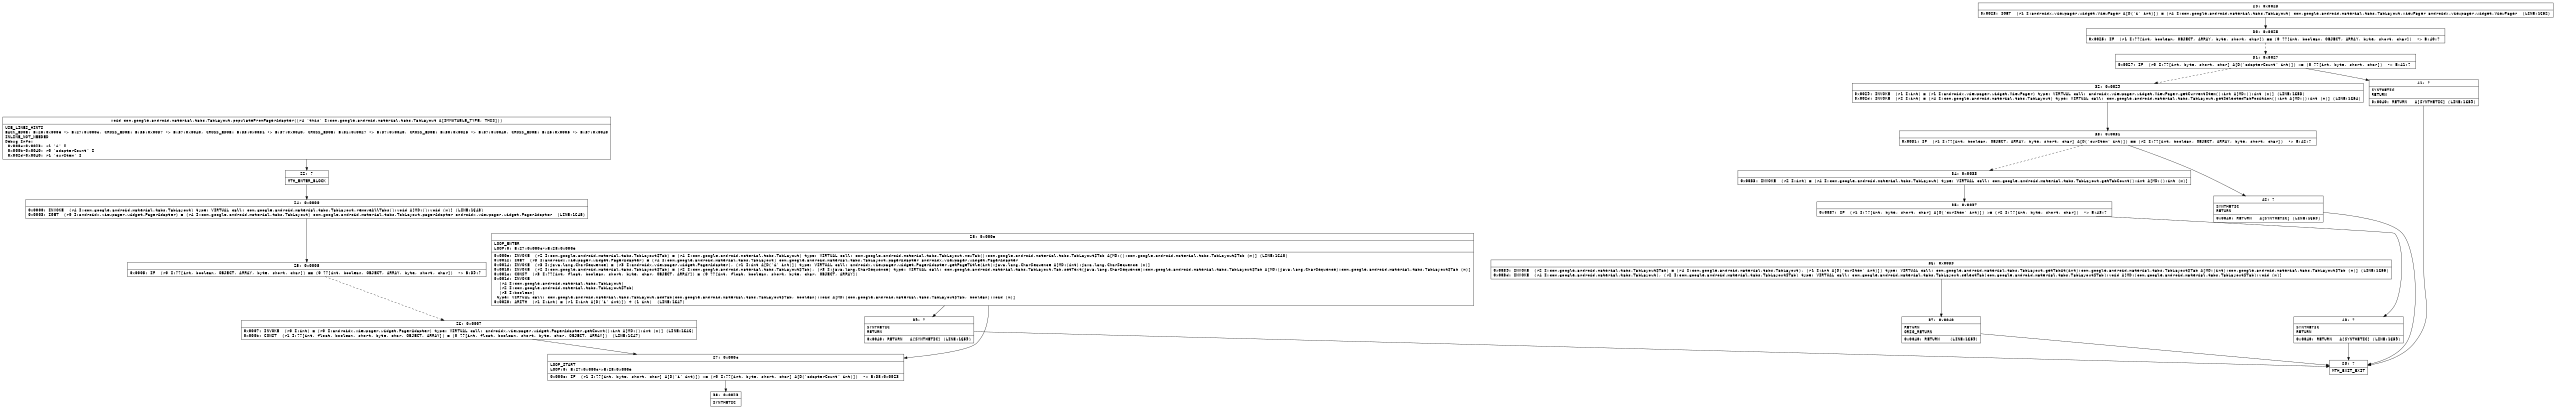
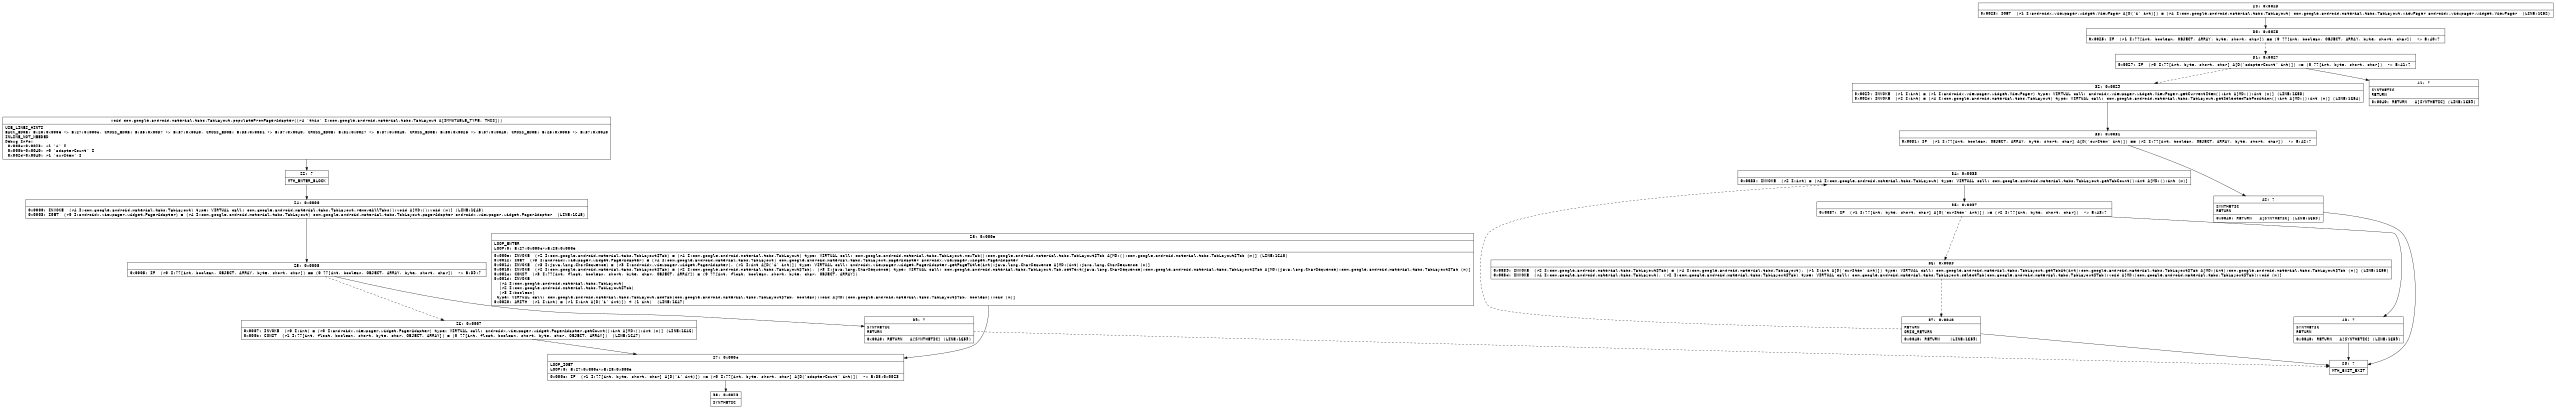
edge "33: 0x0031" -> "34: 0x0033": now "37: 0x0040" -> "34: 0x0033"
edge "35: 0x0037" -> "36: 0x0039": added
edge "41: ?" -> "23: ?": removed
edge "36: 0x0039" -> "37: 0x0040": style solid -> dashed
edge "28: 0x000e" -> "39: ?": now "25: 0x0005" -> "39: ?"
edge "39: ?" -> "23: ?": style solid -> dashed
node "27: 0x000c": text "LOOP_START" -> "LOOP_IGET"
